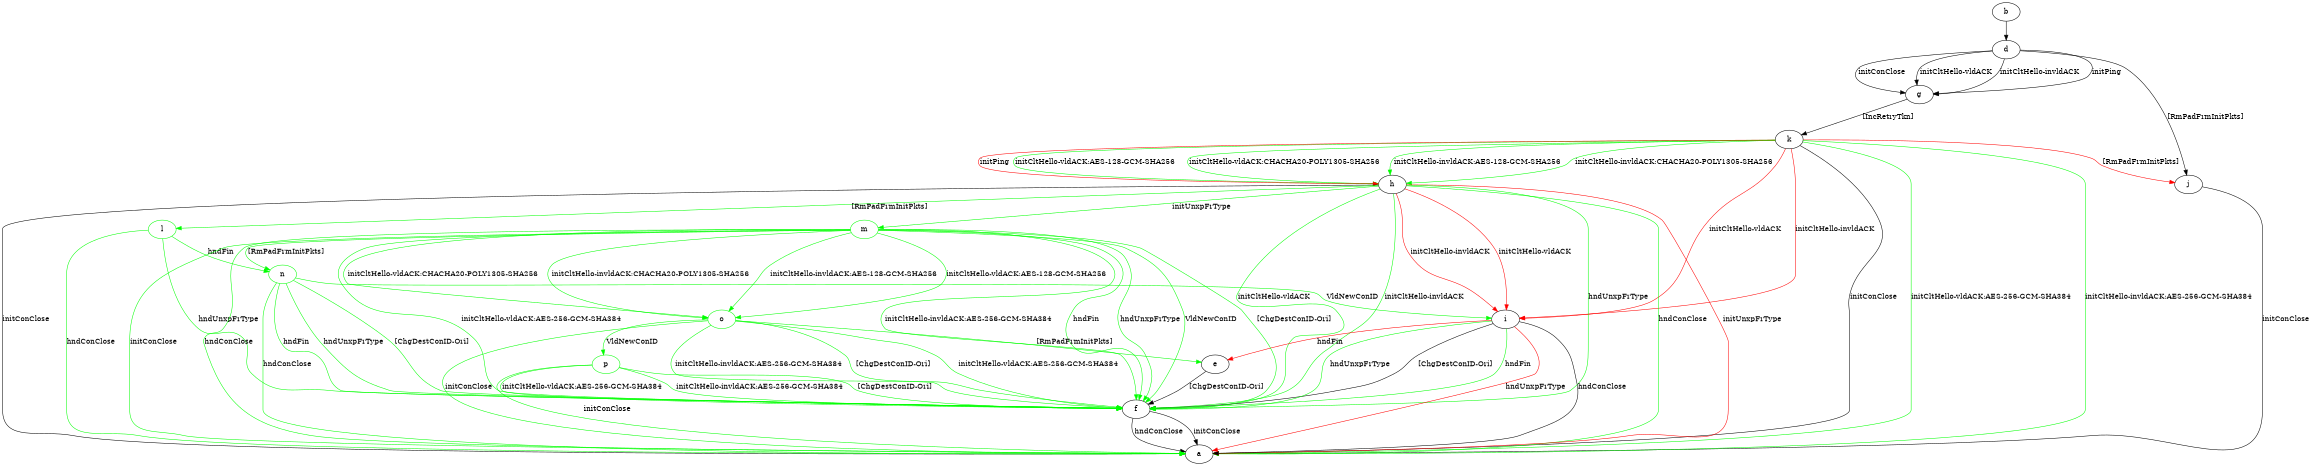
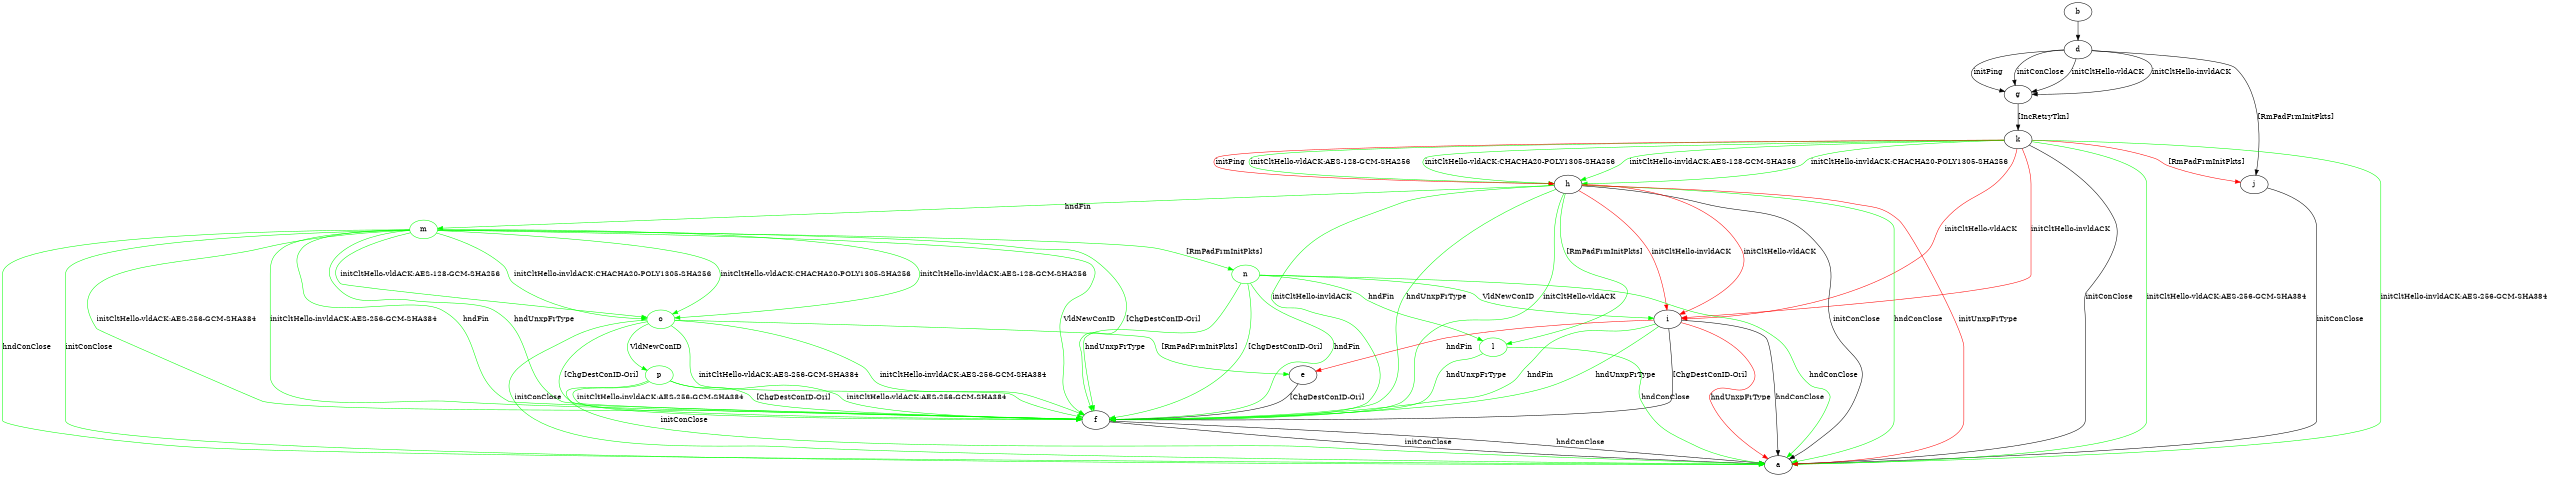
edge "h" -> "m": label "initUnxpFrType " -> "hndFin "
edge "l" -> "n": reversed
